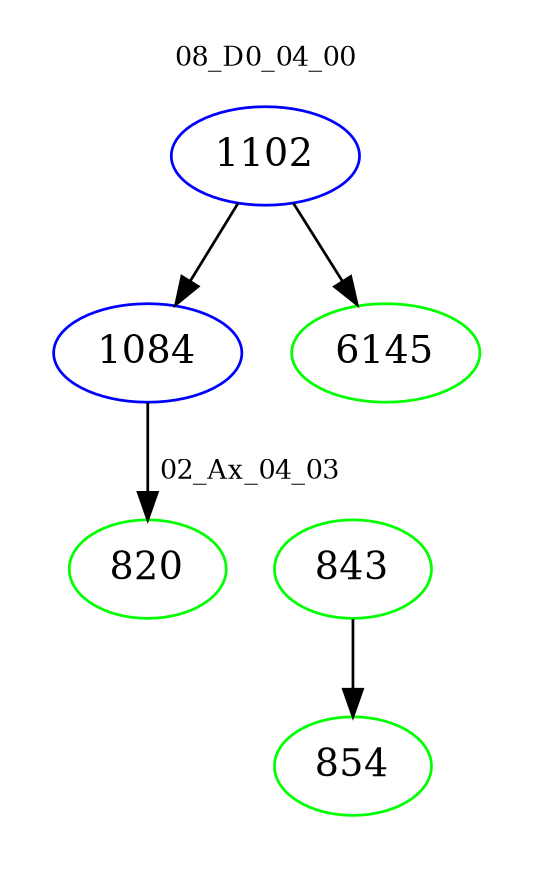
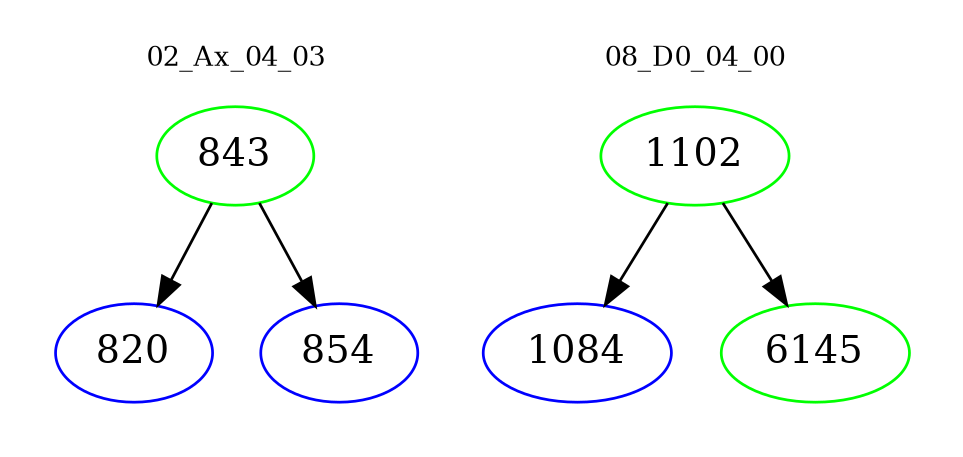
node "1102": color blue -> green
edge "1084" -> "820": now "843" -> "820"
node "820": color green -> blue
node "854": color green -> blue
